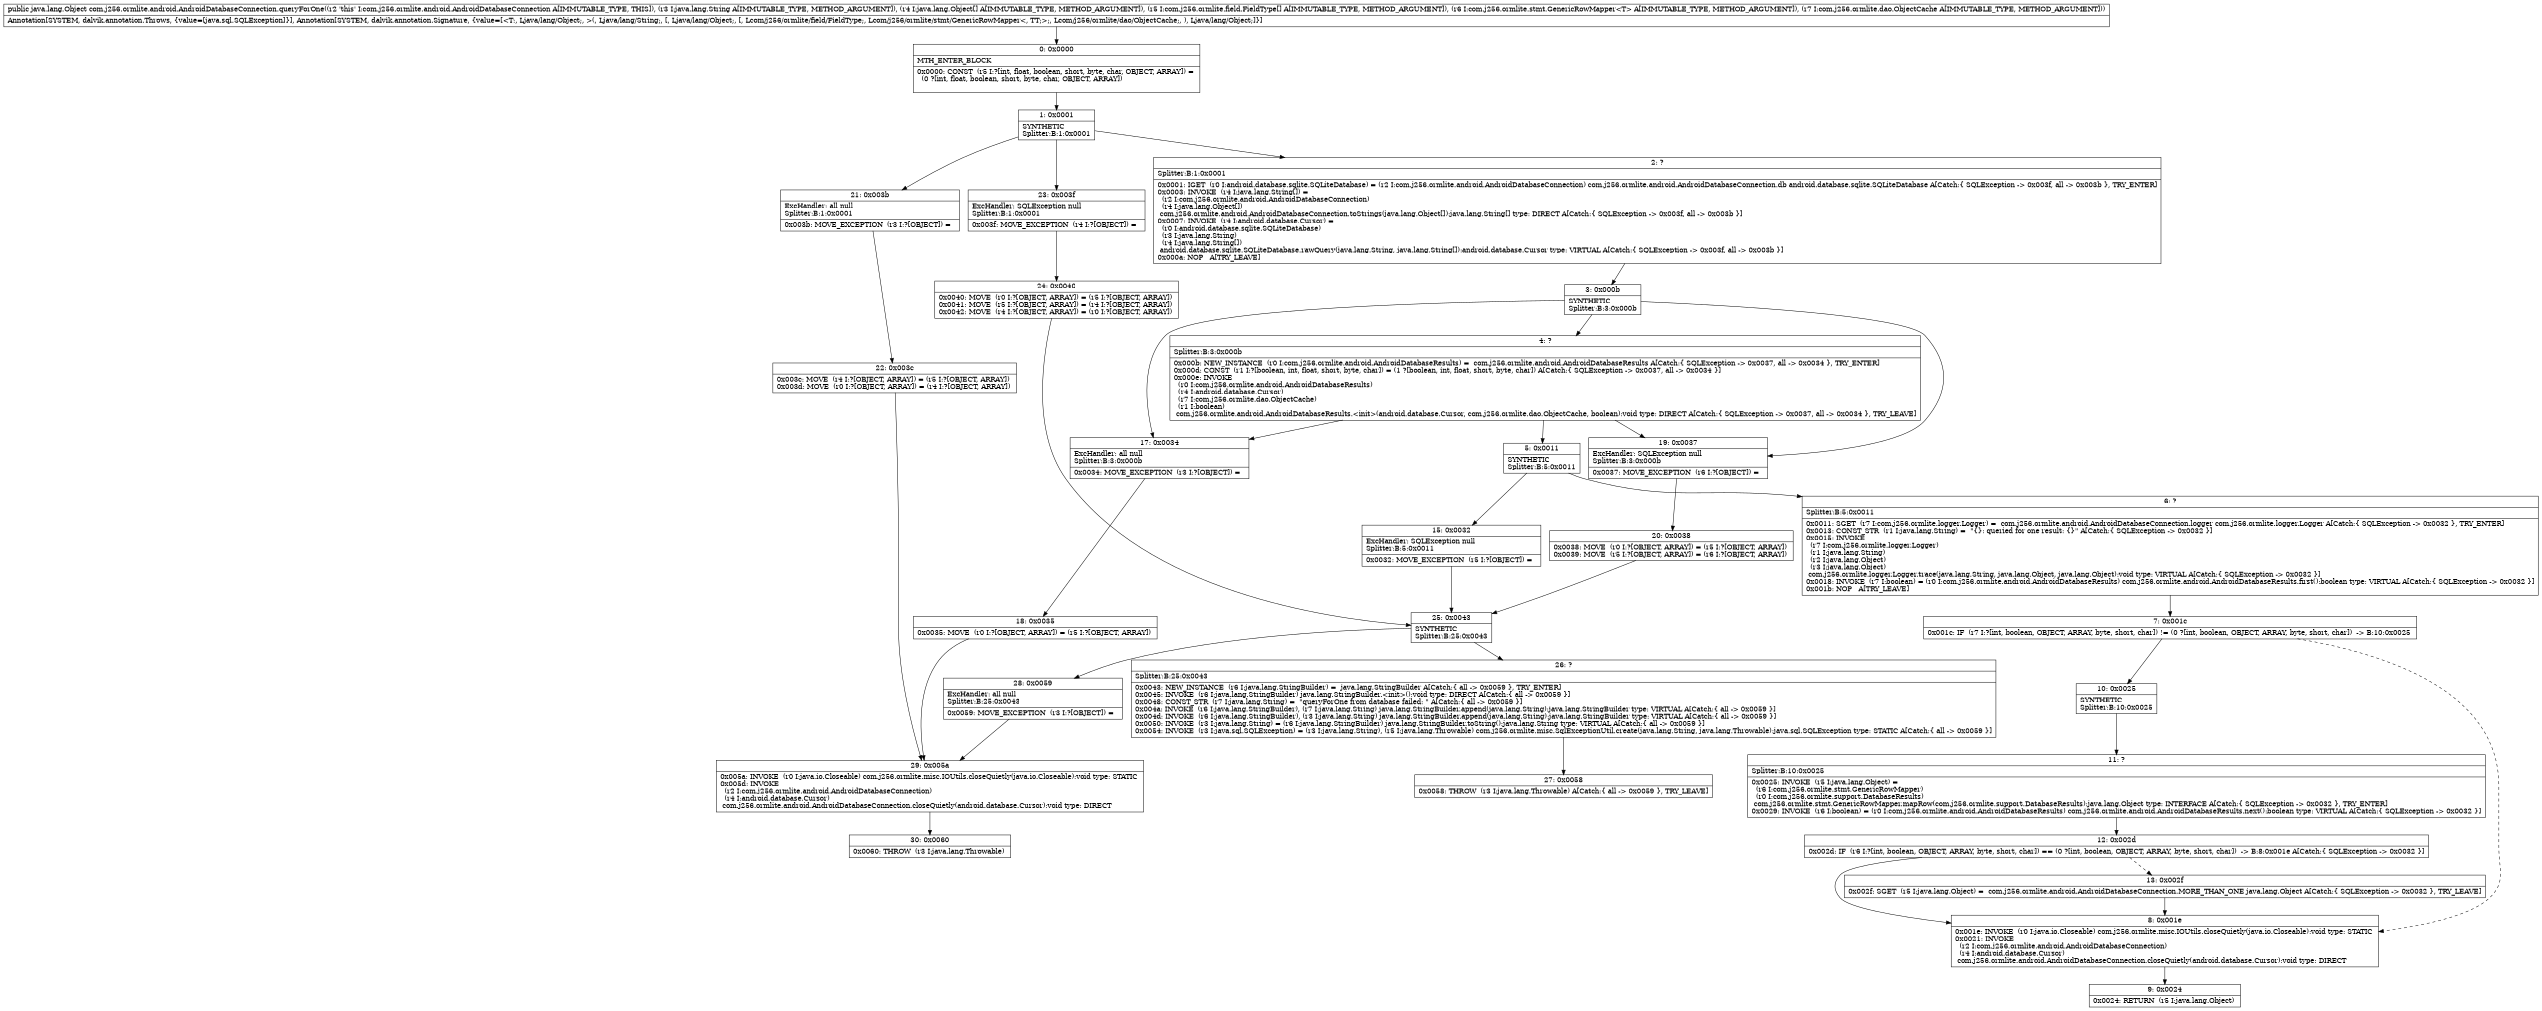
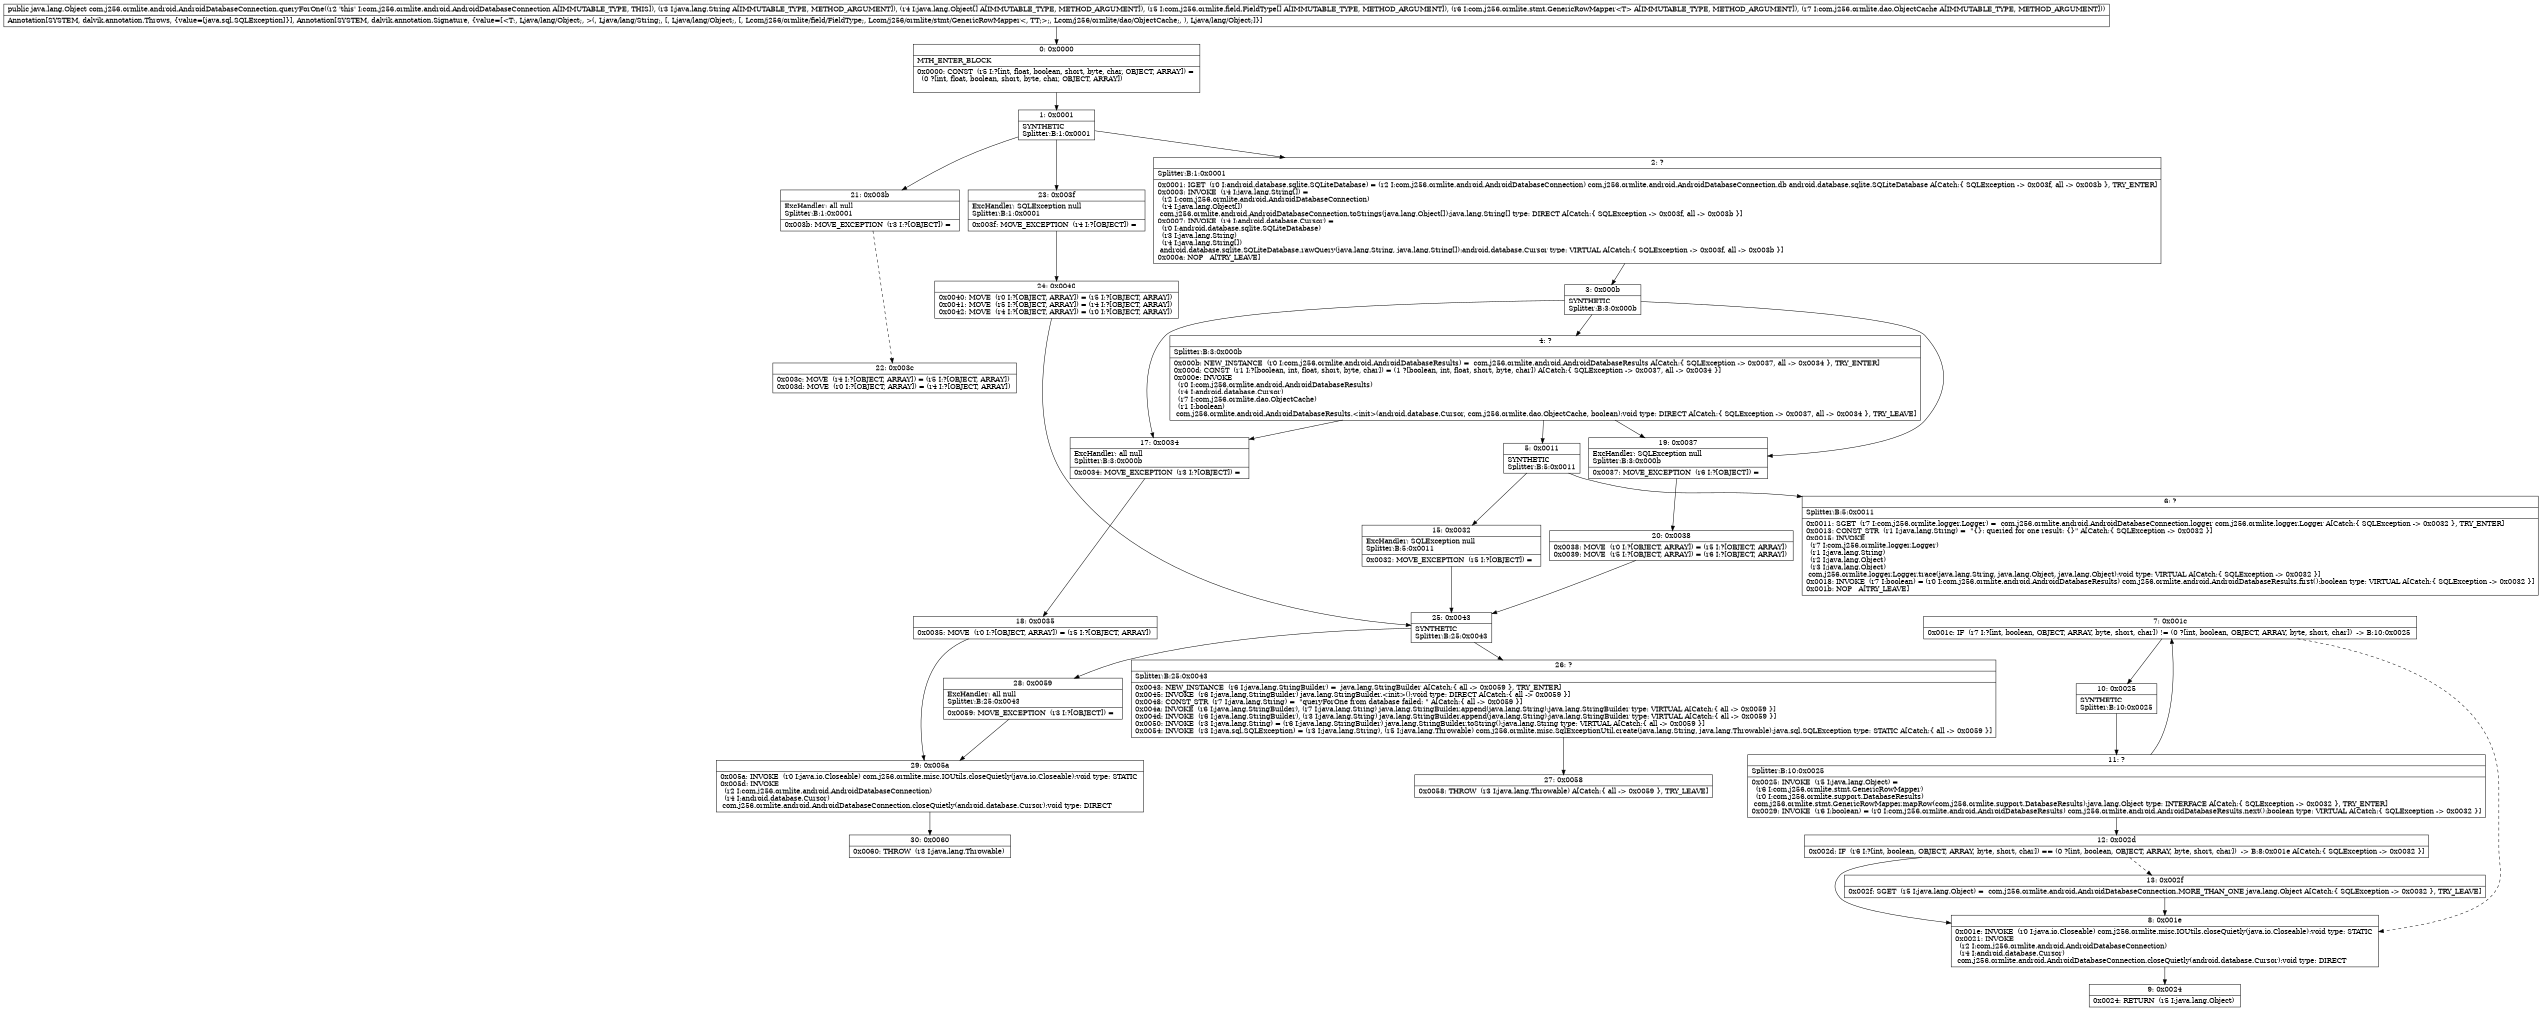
edge "21: 0x003b" -> "22: 0x003c": style solid -> dashed
edge "22: 0x003c" -> "29: 0x005a": removed
edge "6: ?" -> "7: 0x001c": now "11: ?" -> "7: 0x001c"
